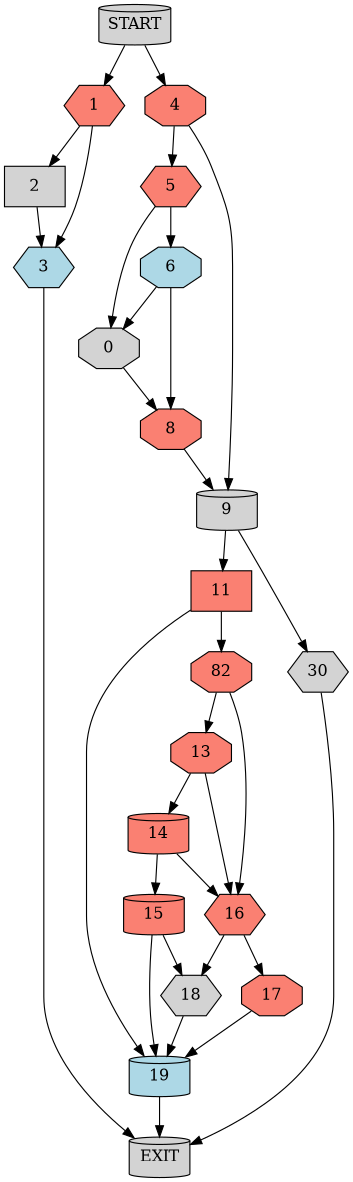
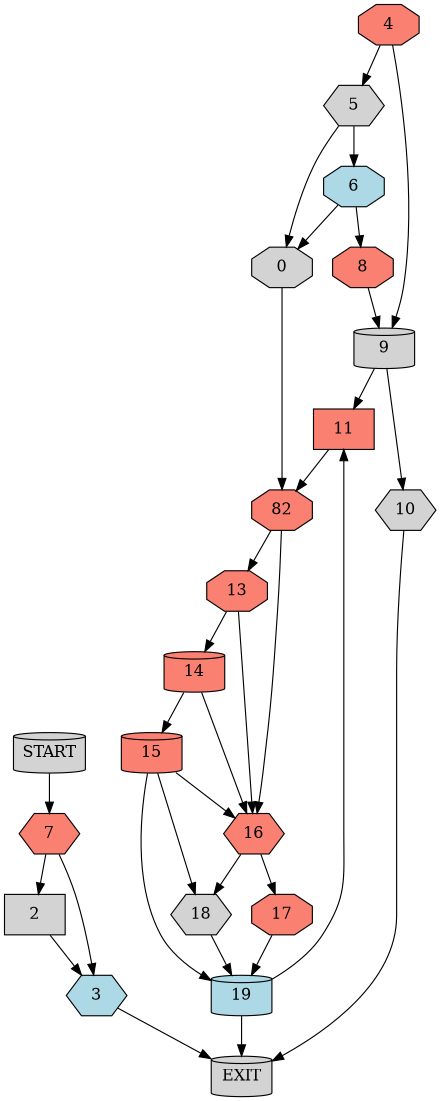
edge "START" -> "4": removed
node "1": label "1" -> "7"
node "5": fillcolor salmon -> lightgrey
edge "0" -> "8": now "0" -> "82"
node "30": label "30" -> "10"
edge "15" -> "16": added
edge "11" -> "19": reversed
